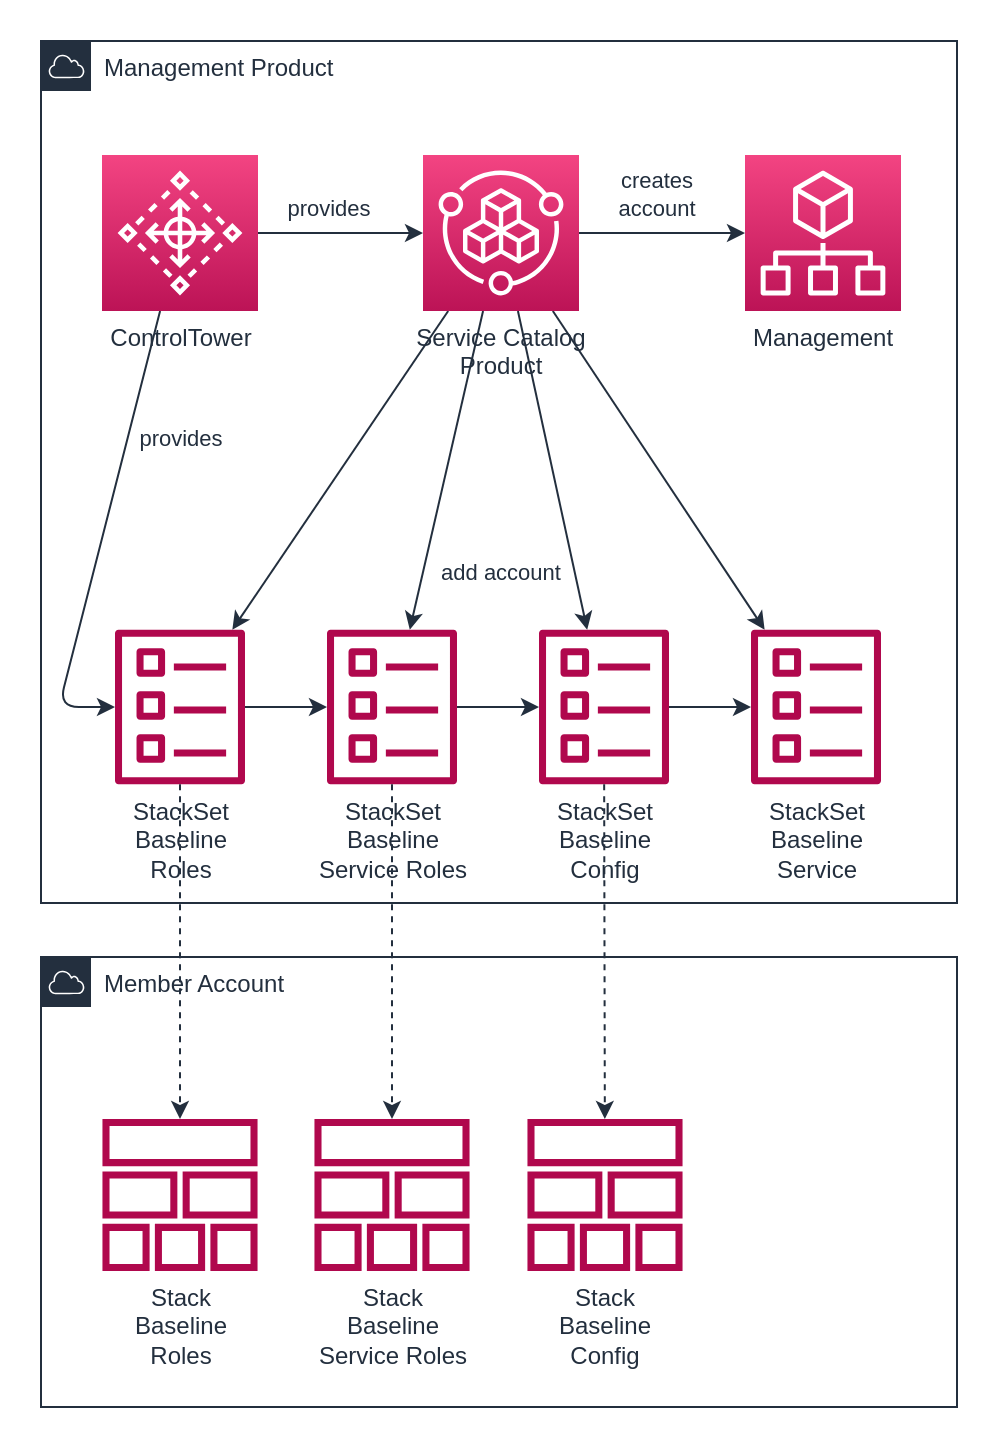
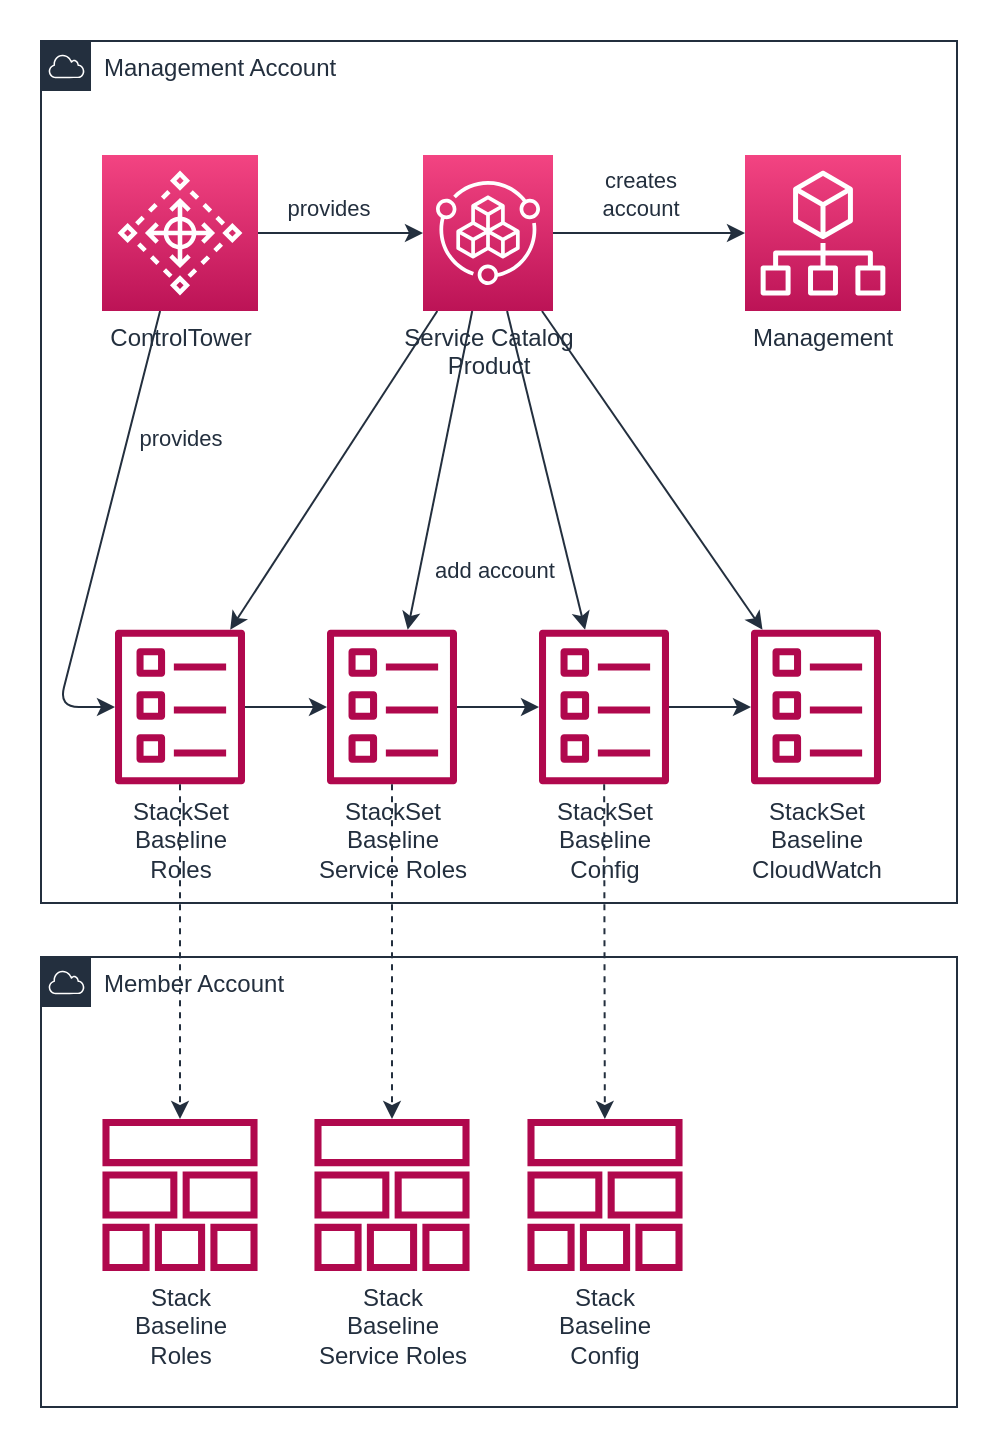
node "Management Product": label "Management Product" -> "Management Account"
node "Service Catalog Product": size 156x156 -> 130x156
node "StackSet Baseline Service": label "StackSet Baseline Service" -> "StackSet Baseline CloudWatch"
